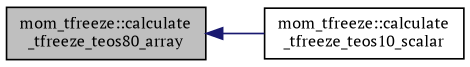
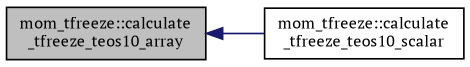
node "mom_tfreeze::calculate _tfreeze_teos80_array": label "mom_tfreeze::calculate _tfreeze_teos80_array" -> "mom_tfreeze::calculate _tfreeze_teos10_array"
